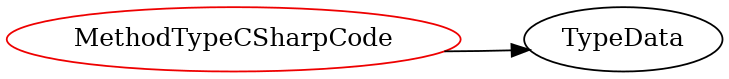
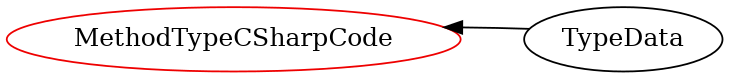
edge "MethodTypeCSharpCode" -> "TypeData": reversed
